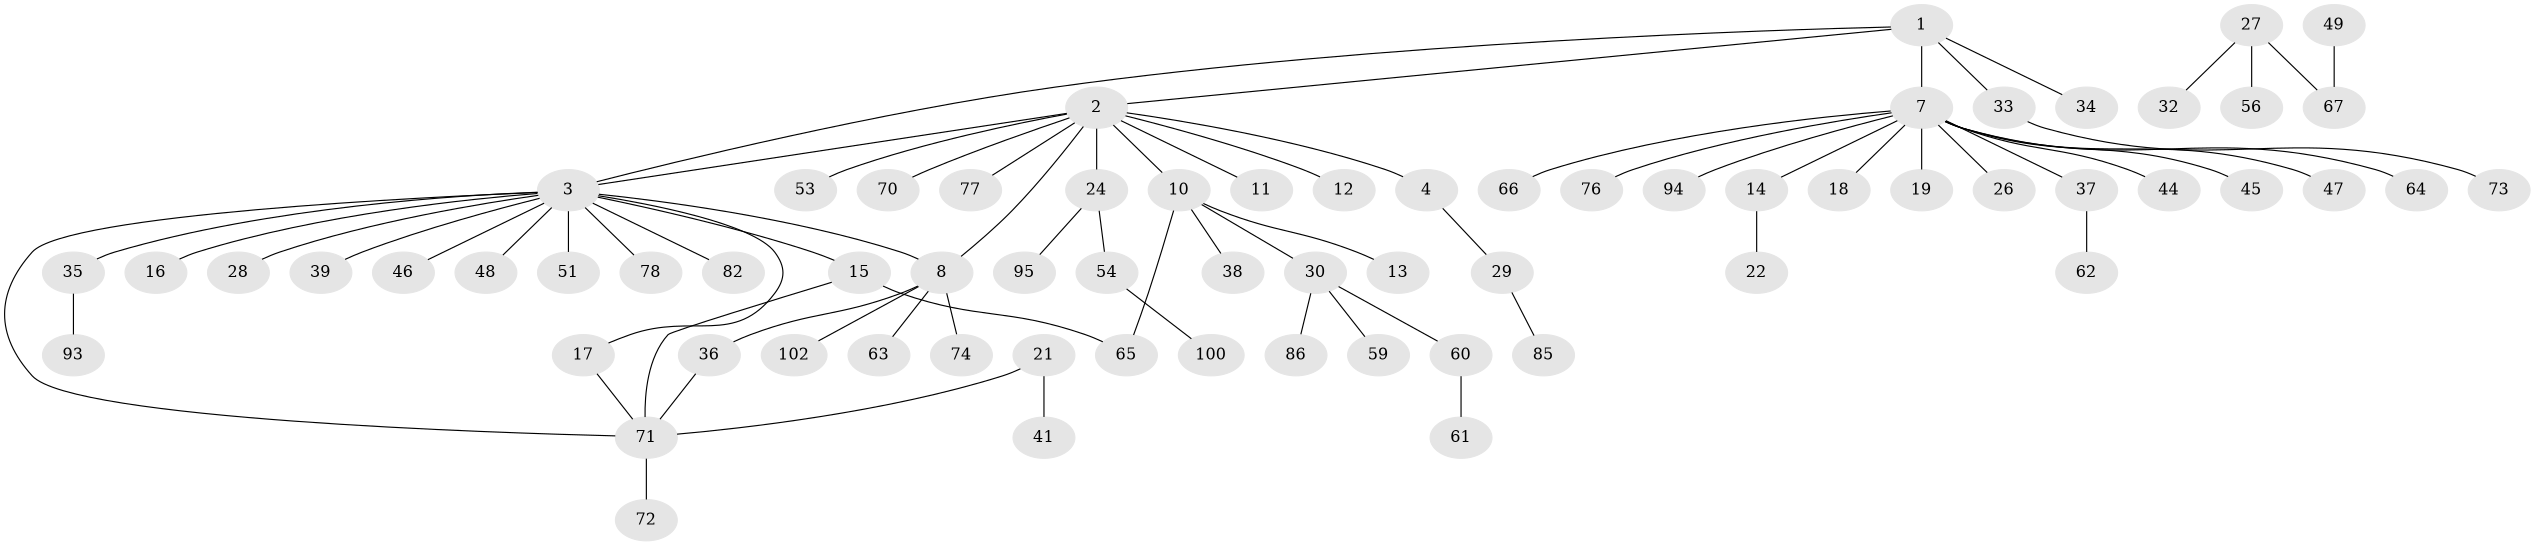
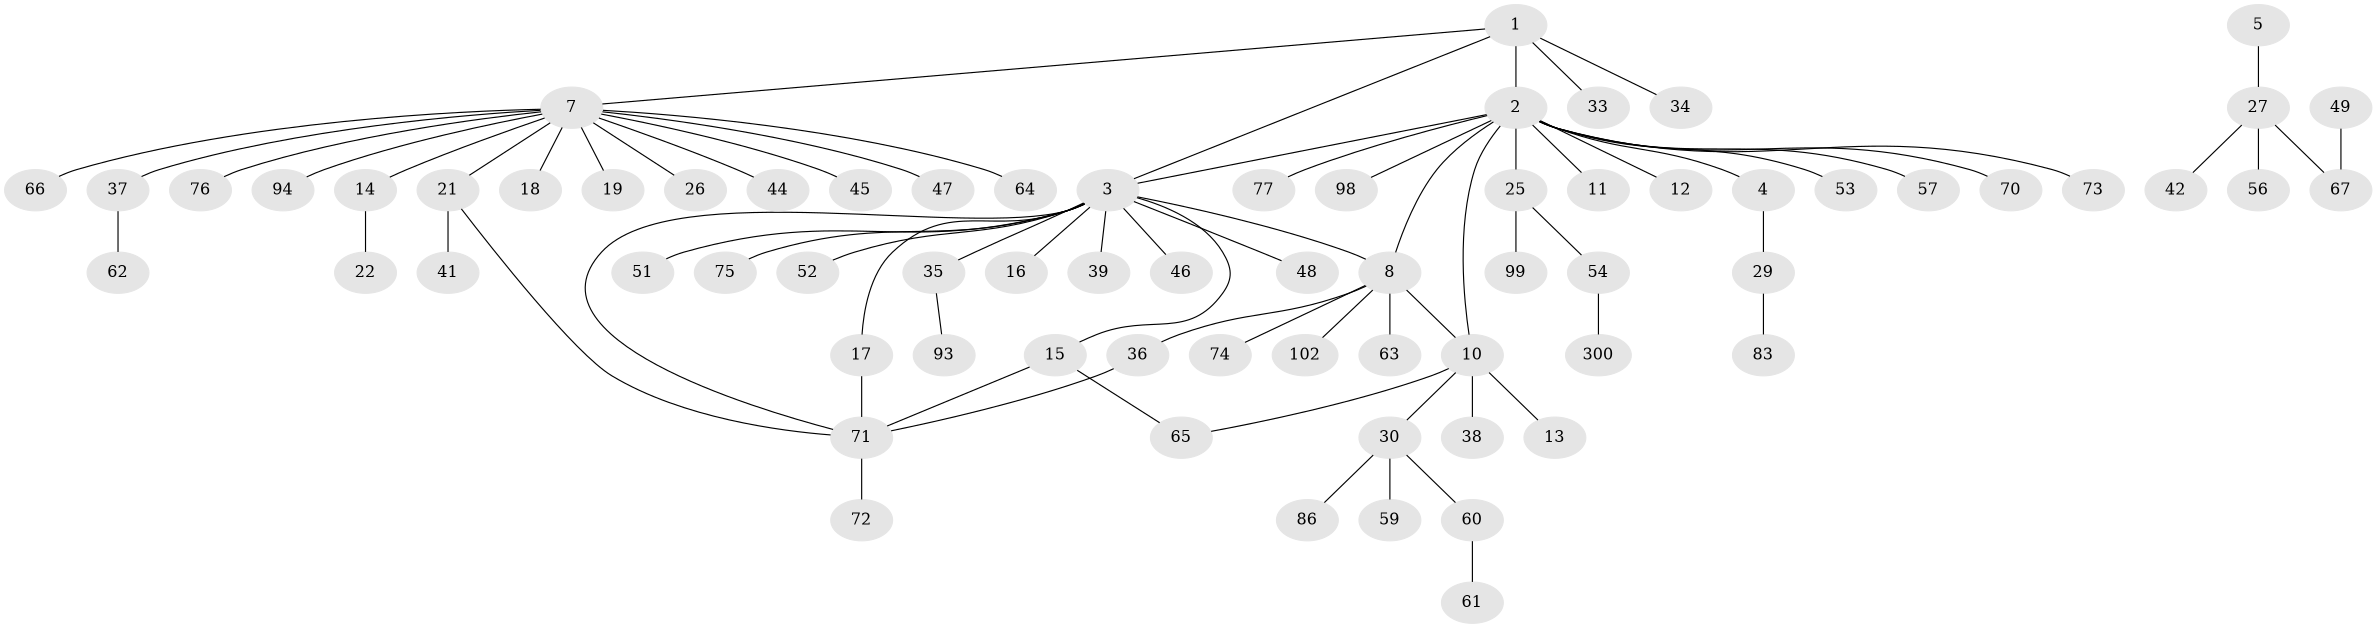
node "5": added
node "32": label "32" -> "42"
edge "7" -- "21": added
edge "33" -- "73": now "2" -- "73"
node "24": label "24" -> "25"
node "98": added
node "57": added
node "28": removed
node "78": label "78" -> "75"
node "82": label "82" -> "52"
node "95": label "95" -> "99"
edge "8" -- "10": added
node "100": label "100" -> "300"
node "85": label "85" -> "83"
